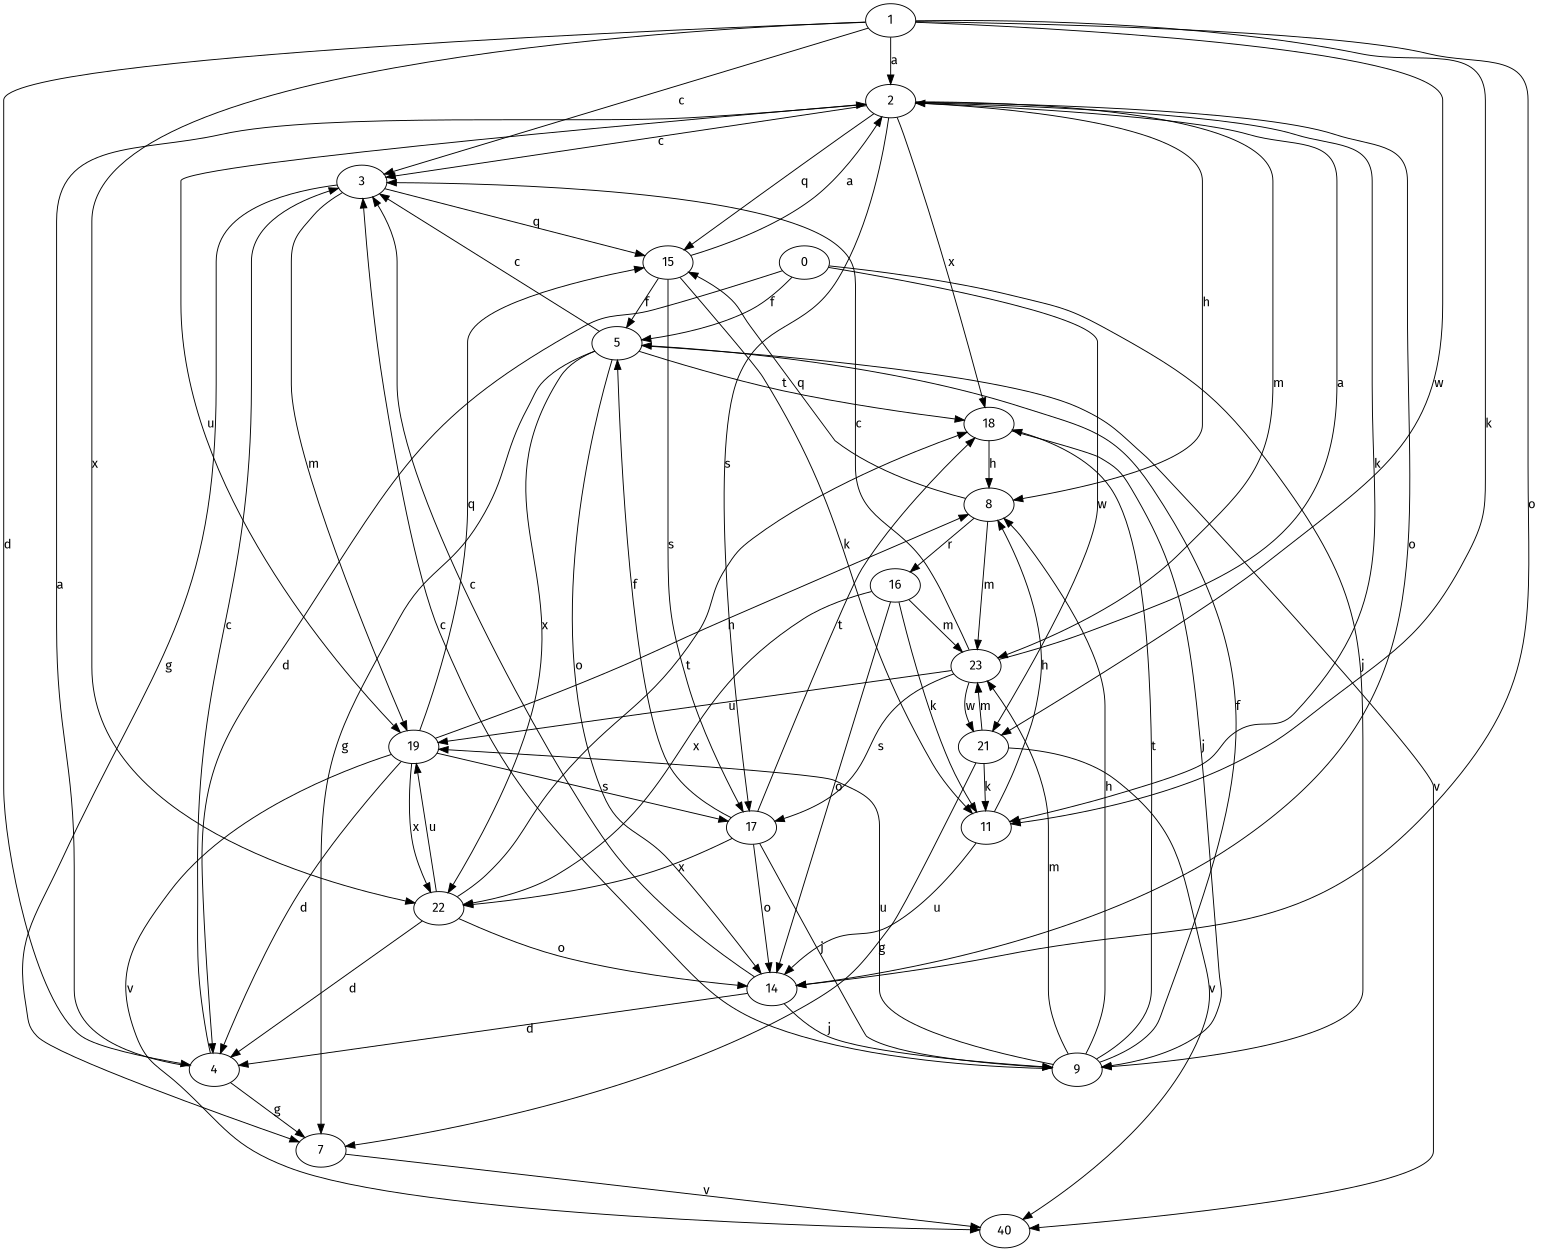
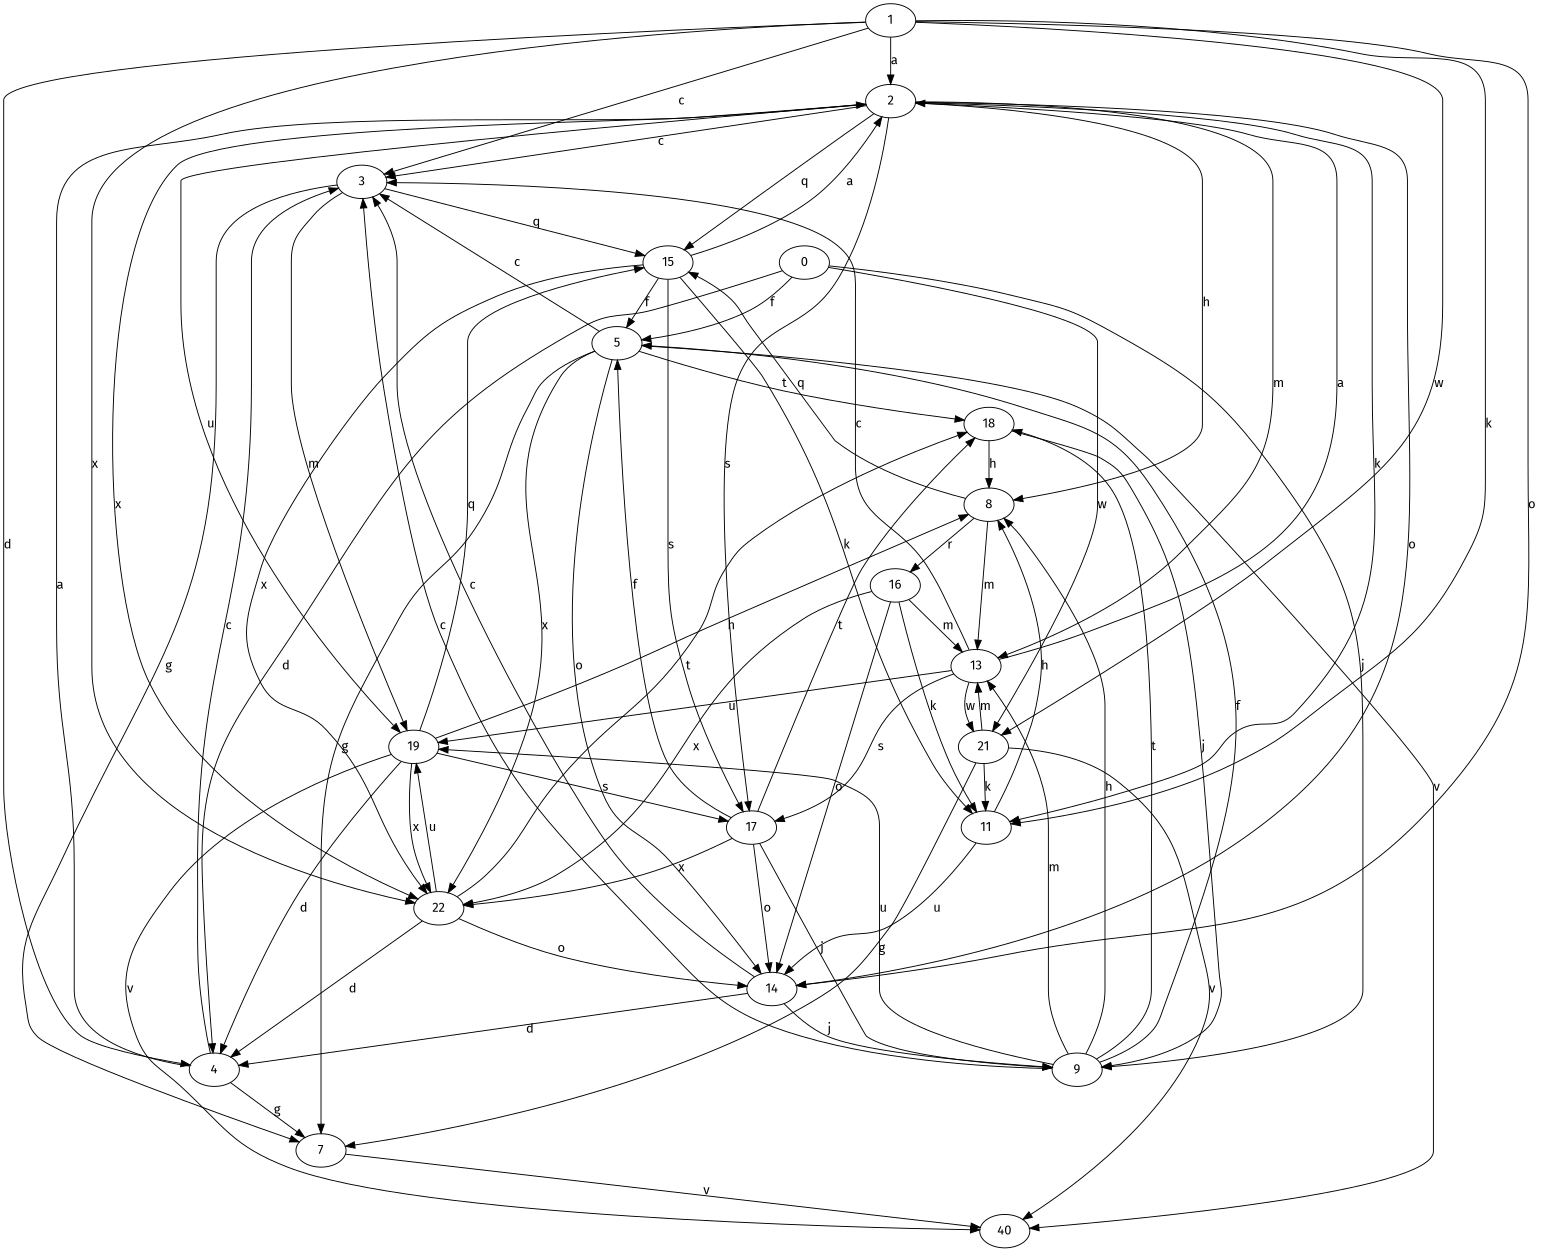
edge "2" -> "18": now "2" -> "22"
edge "15" -> "22": added, label "x"
node "23": label "23" -> "13"
